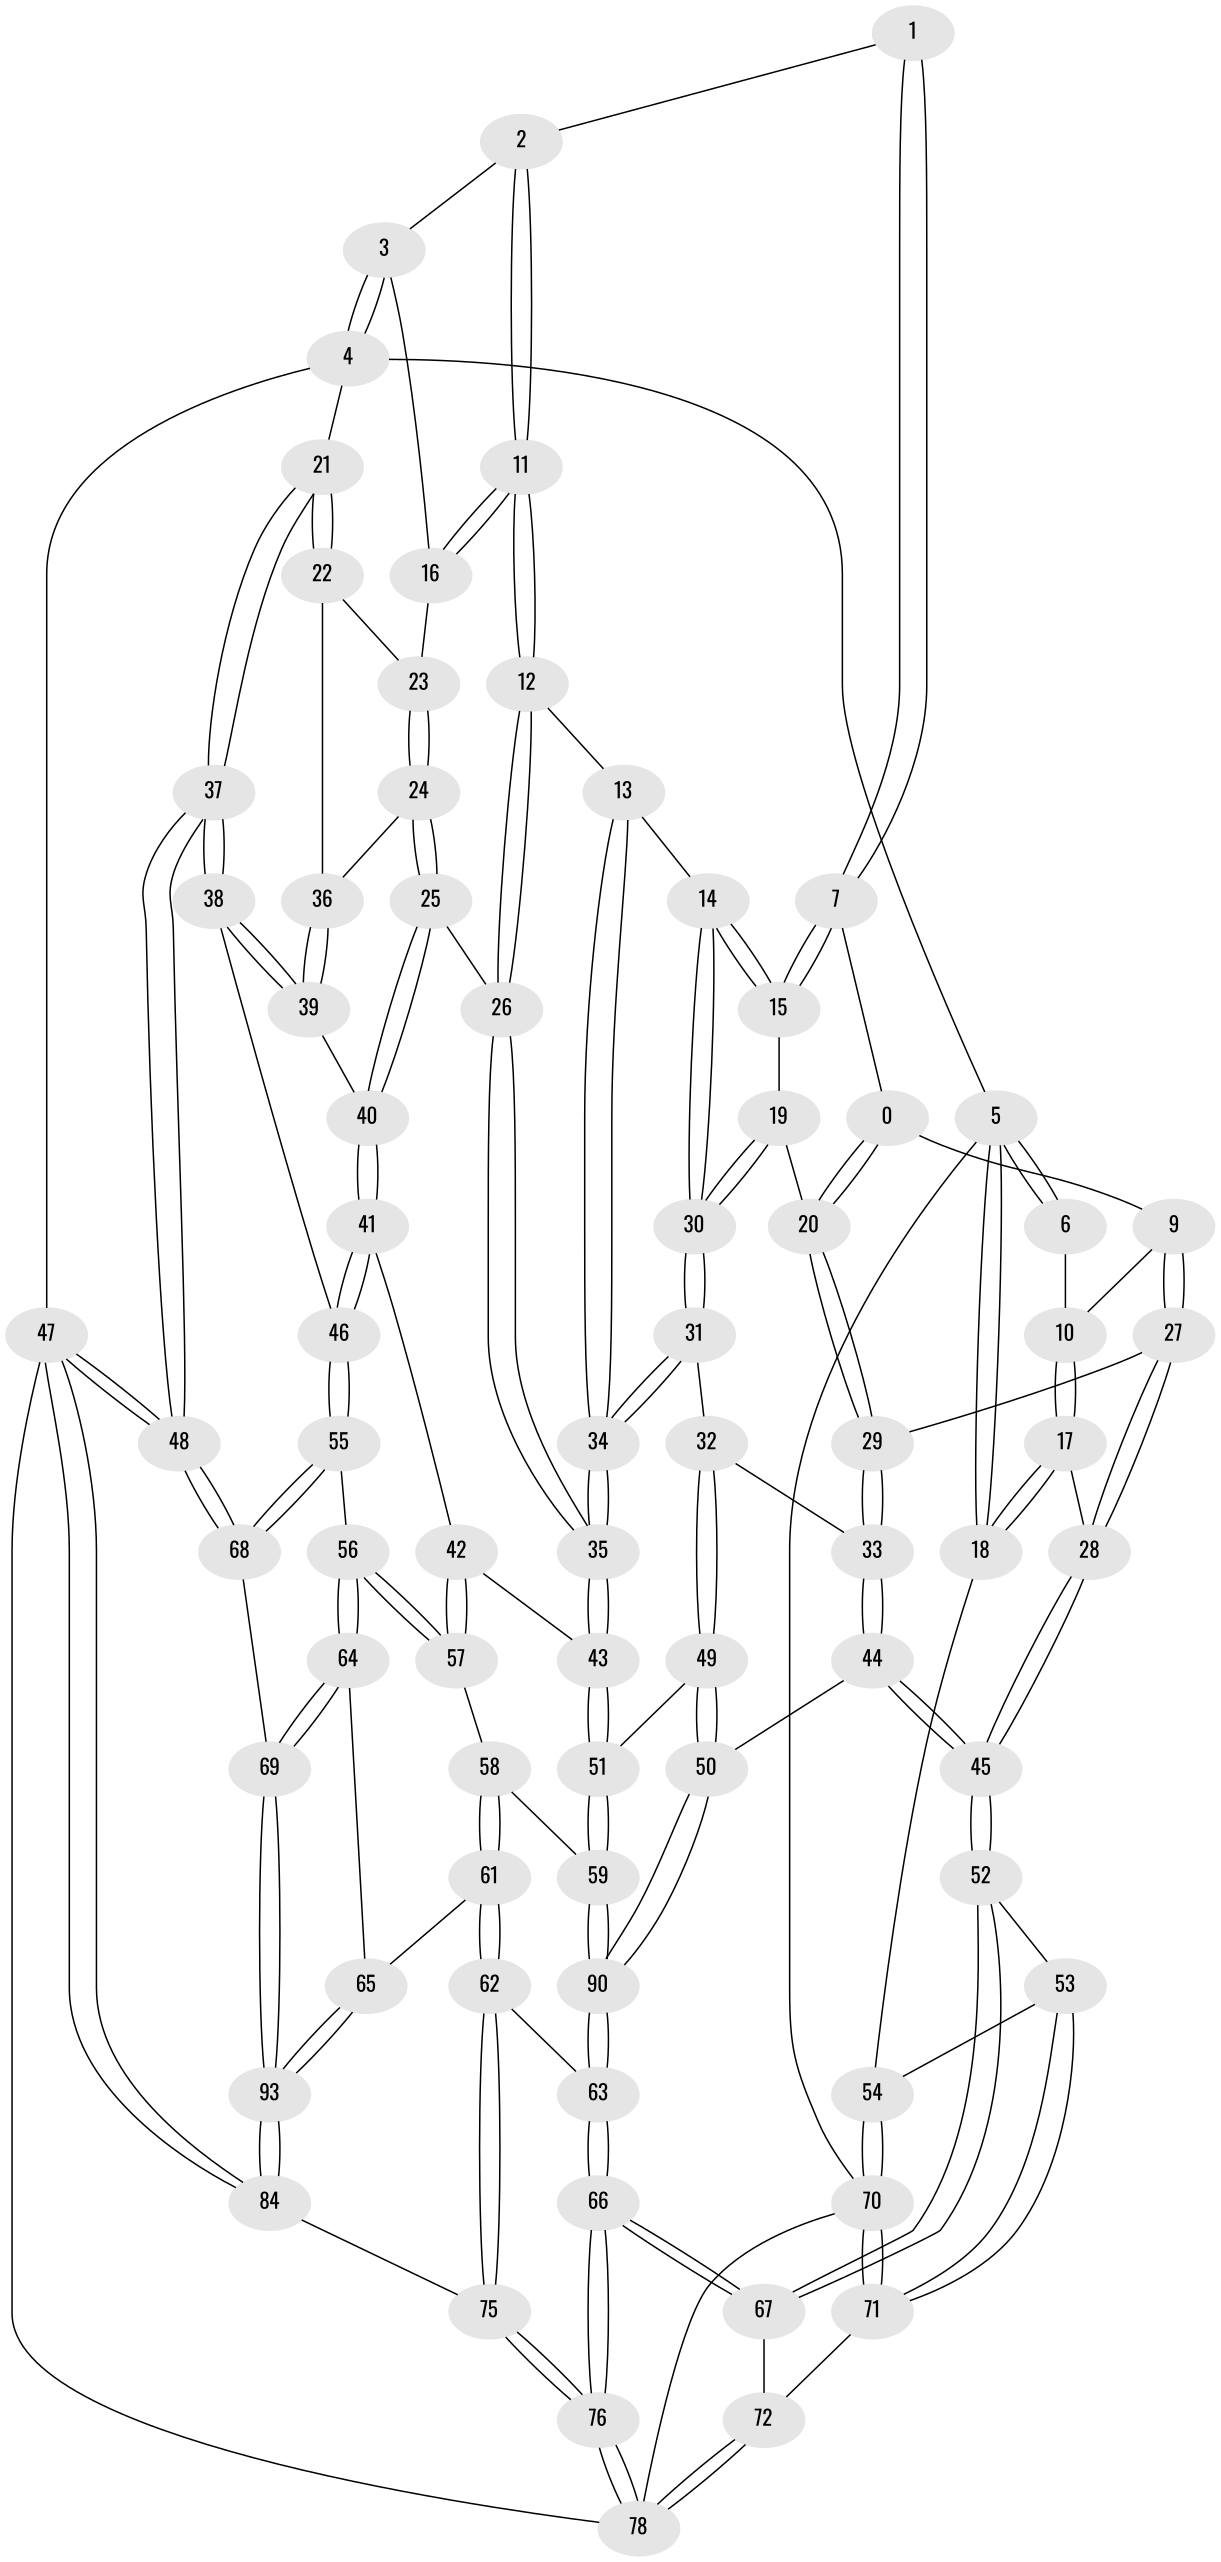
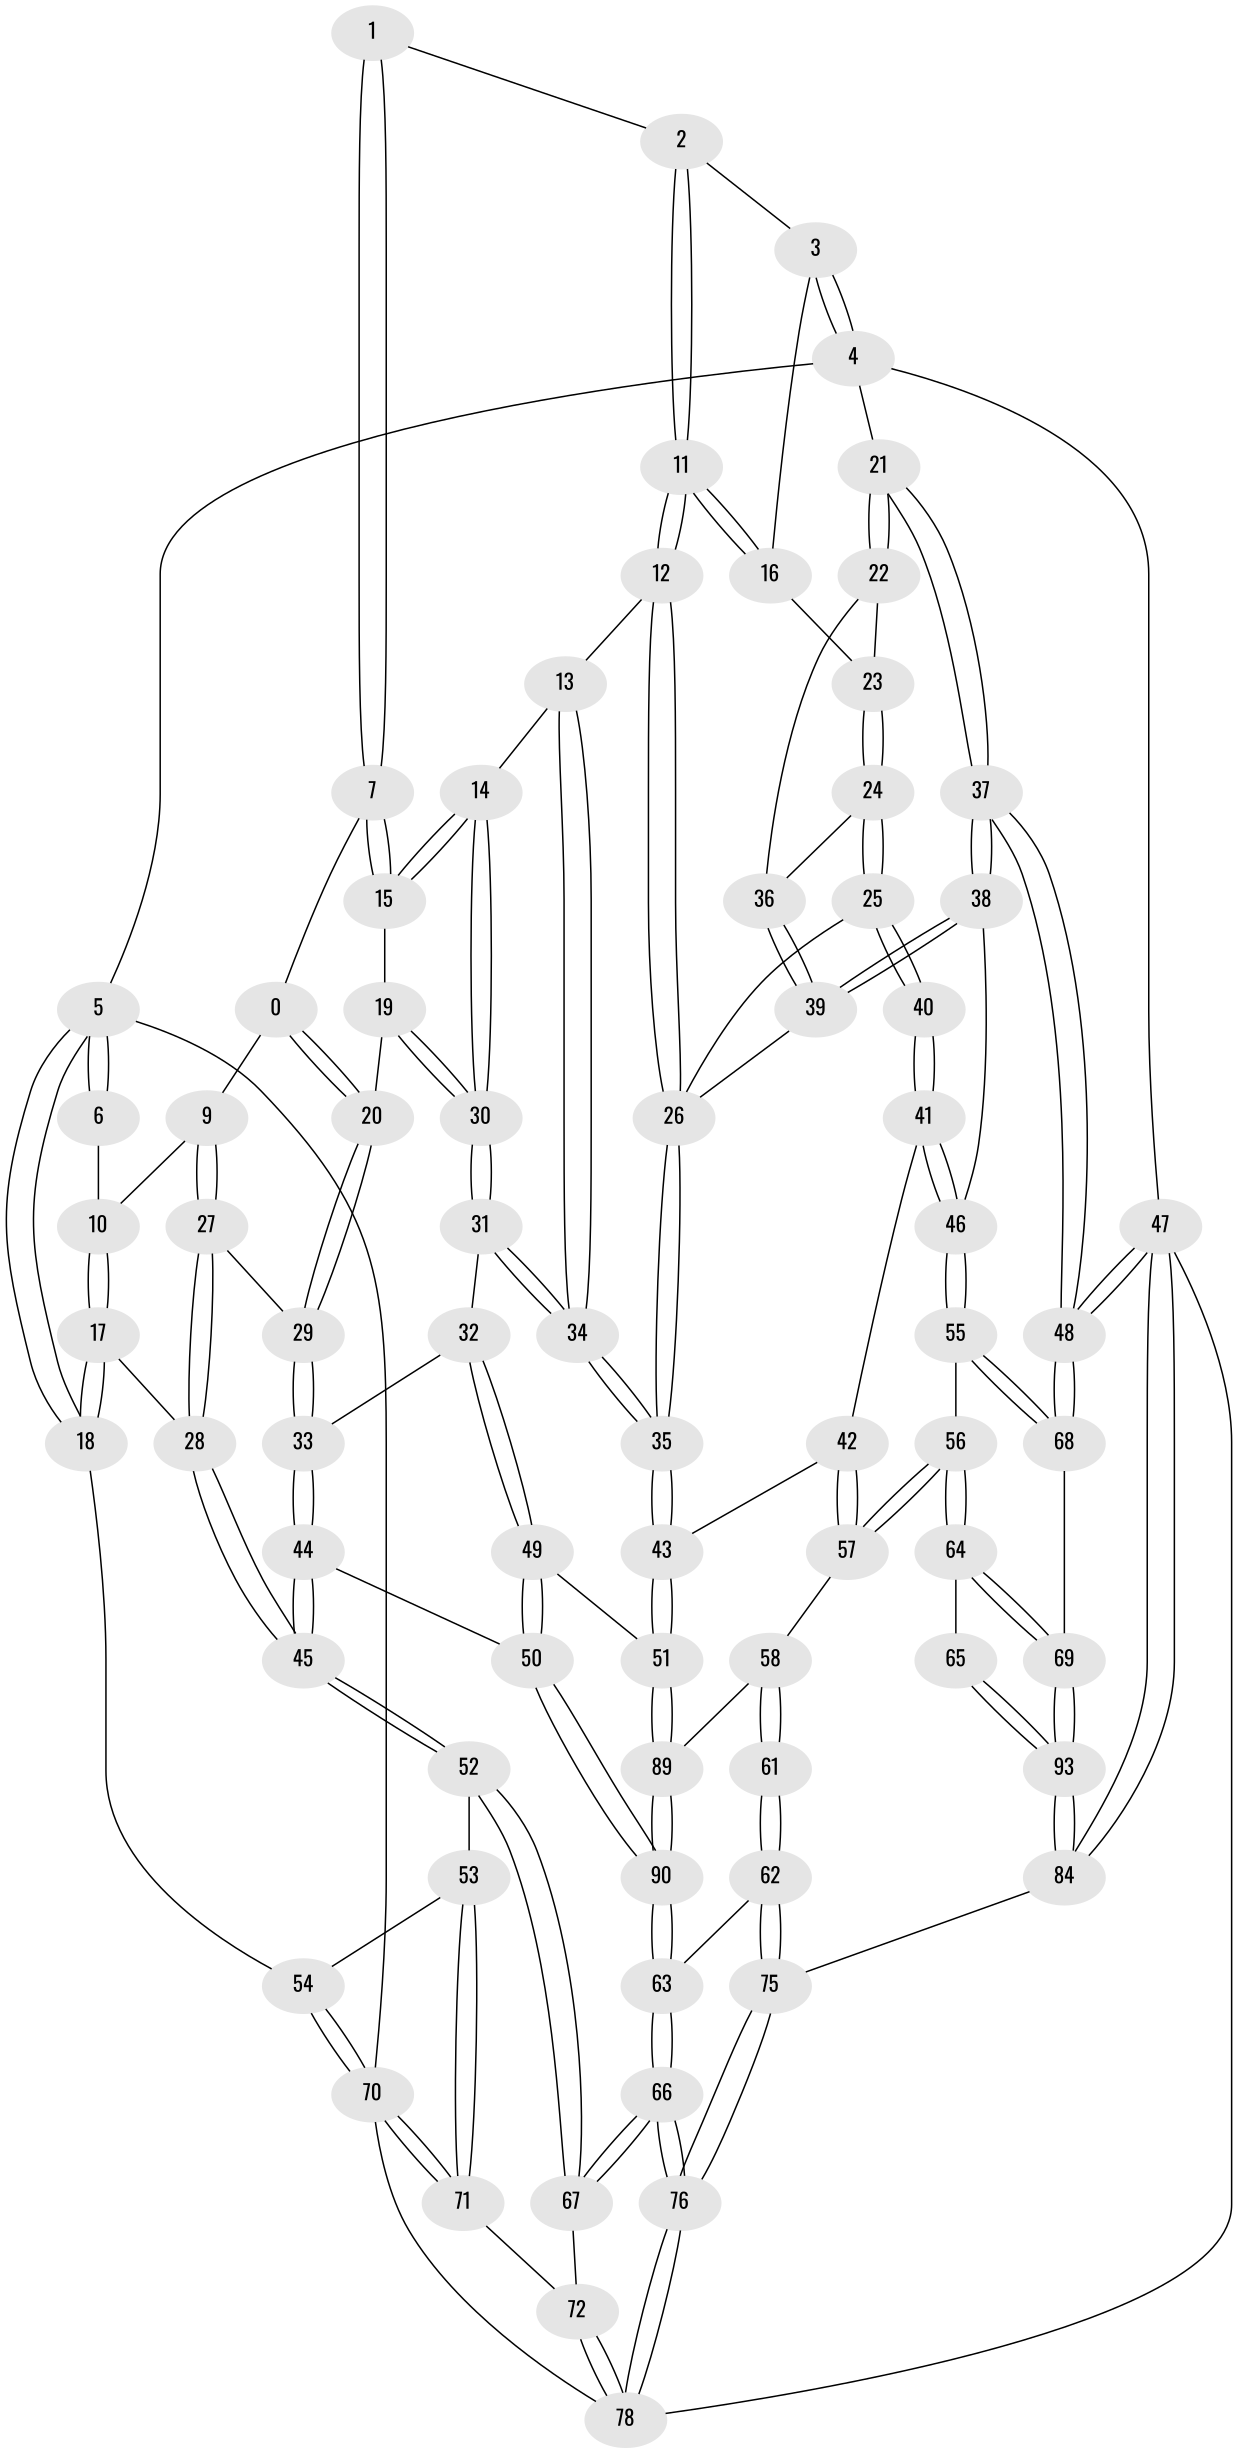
edge "39" -- "40": now "39" -- "26"
node "59": label "59" -> "89"
edge "61" -- "65": removed
